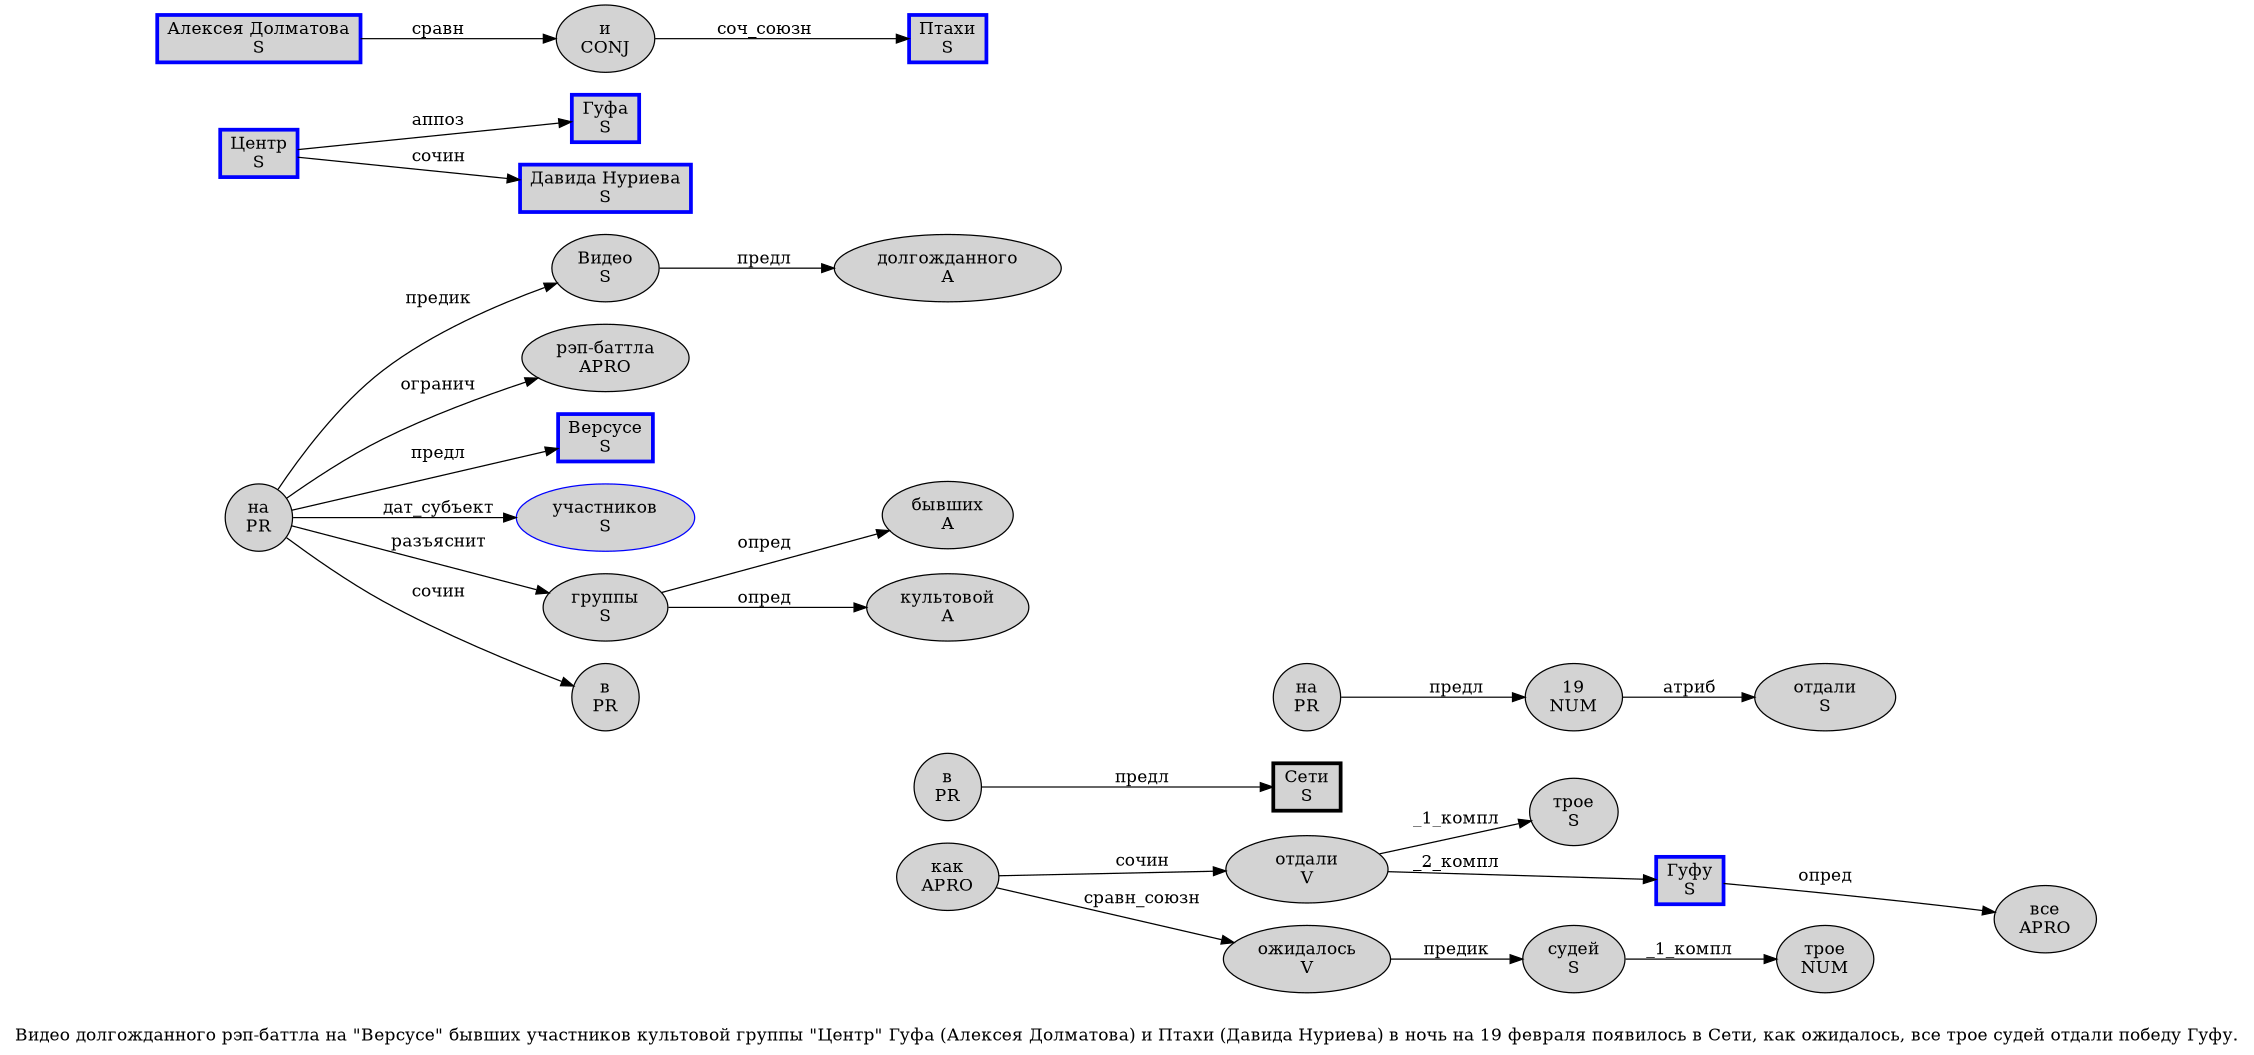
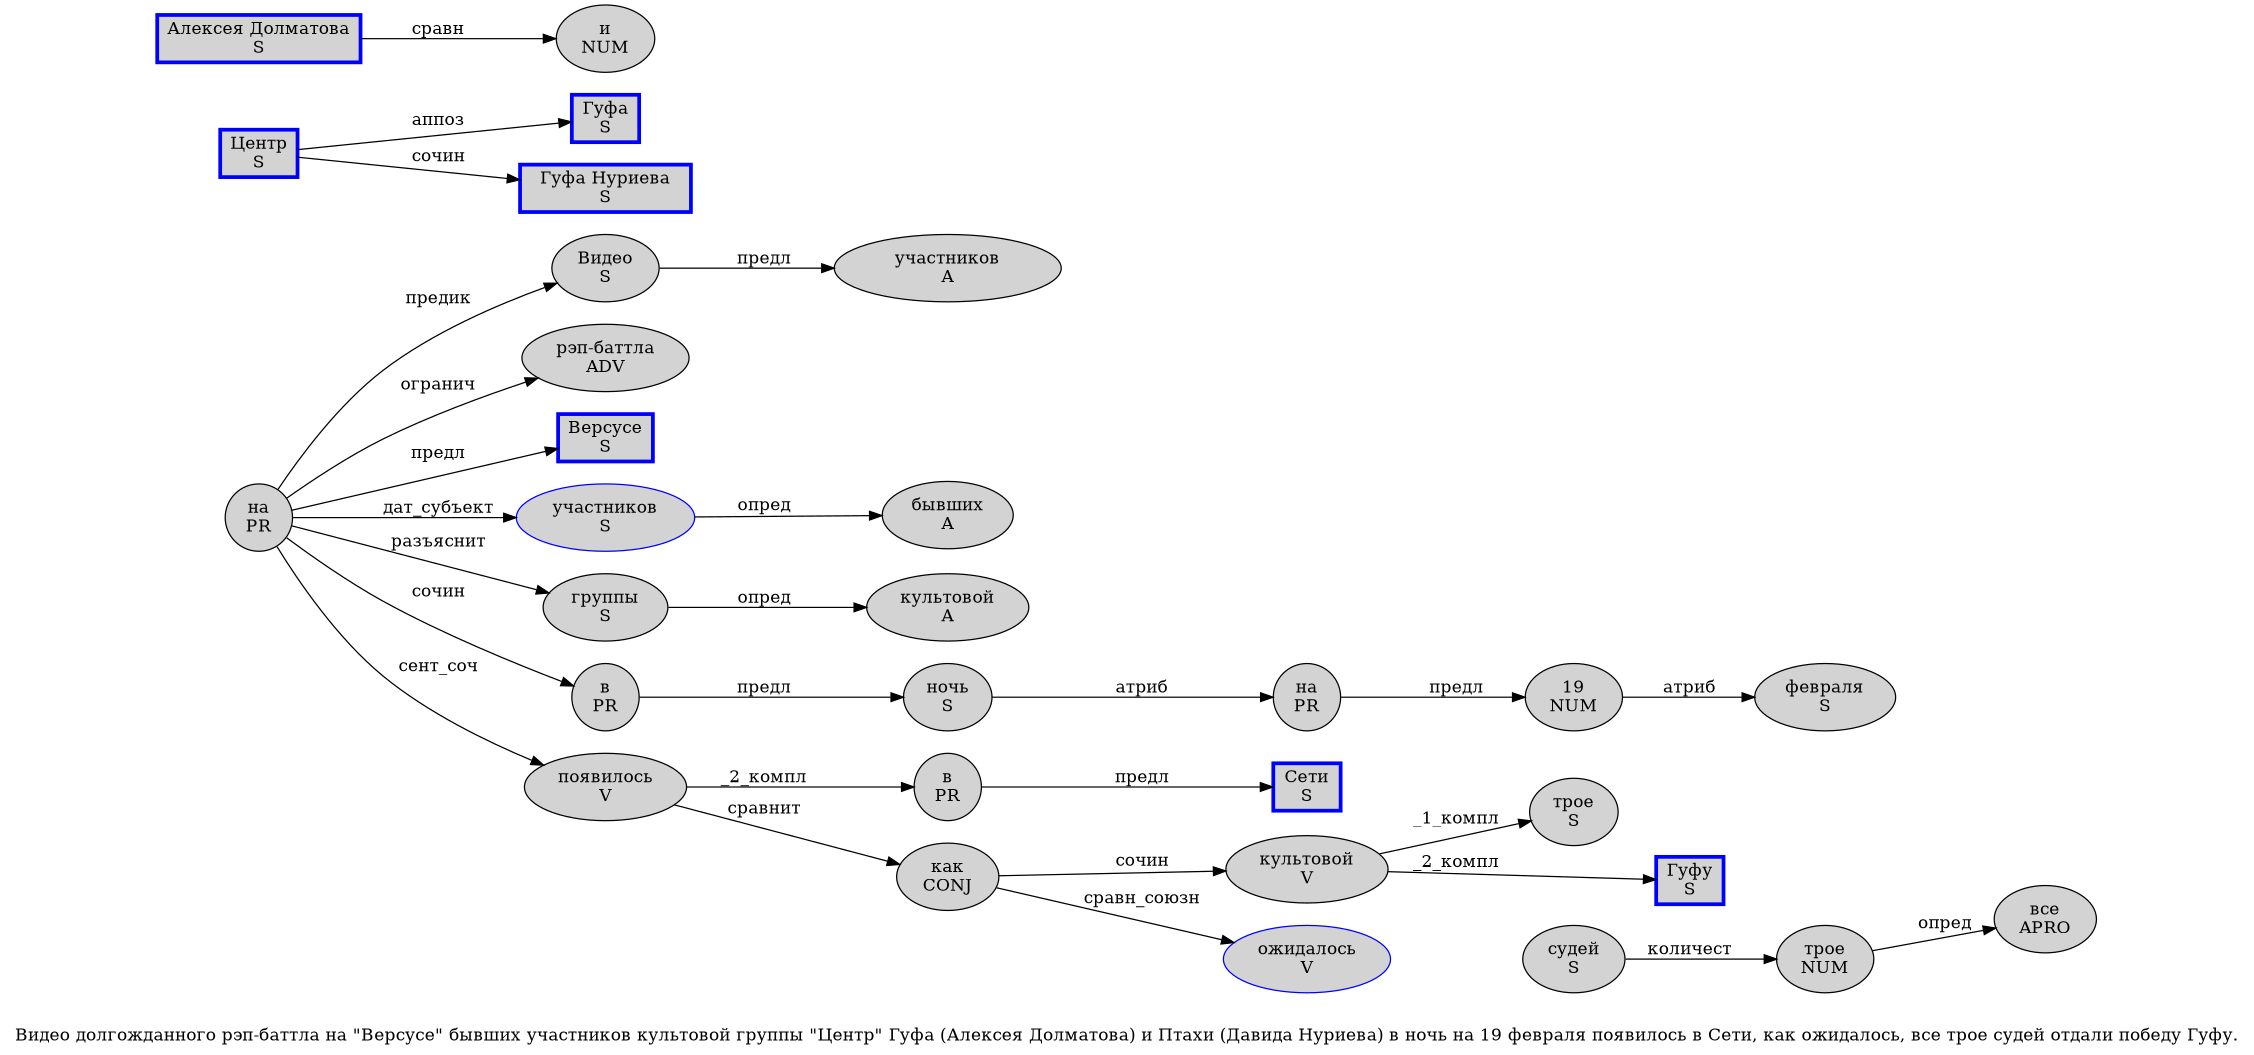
node "и CONJ": label "и CONJ" -> "и NUM"
node "Птахи S": removed
node "Давида Нуриева S": label "Давида Нуриева S" -> "Гуфа Нуриева S"
node "долгожданного A": label "долгожданного A" -> "участников A"
node "рэп-баттла APRO": label "рэп-баттла APRO" -> "рэп-баттла ADV"
edge "группы S" -> "бывших A": now "участников S" -> "бывших A"
node "ночь S": added
node "отдали S": label "отдали S" -> "февраля S"
node "появилось V": added
node "Сети S": color black -> blue
node "отдали V": label "отдали V" -> "культовой V"
node "как APRO": label "как APRO" -> "как CONJ"
edge "Гуфу S" -> "все APRO": now "трое NUM" -> "все APRO"
edge "судей S" -> "трое NUM": label "_1_компл" -> "количест"
node "ожидалось V": color black -> blue
edge "ожидалось V" -> "судей S": removed, label "предик"
